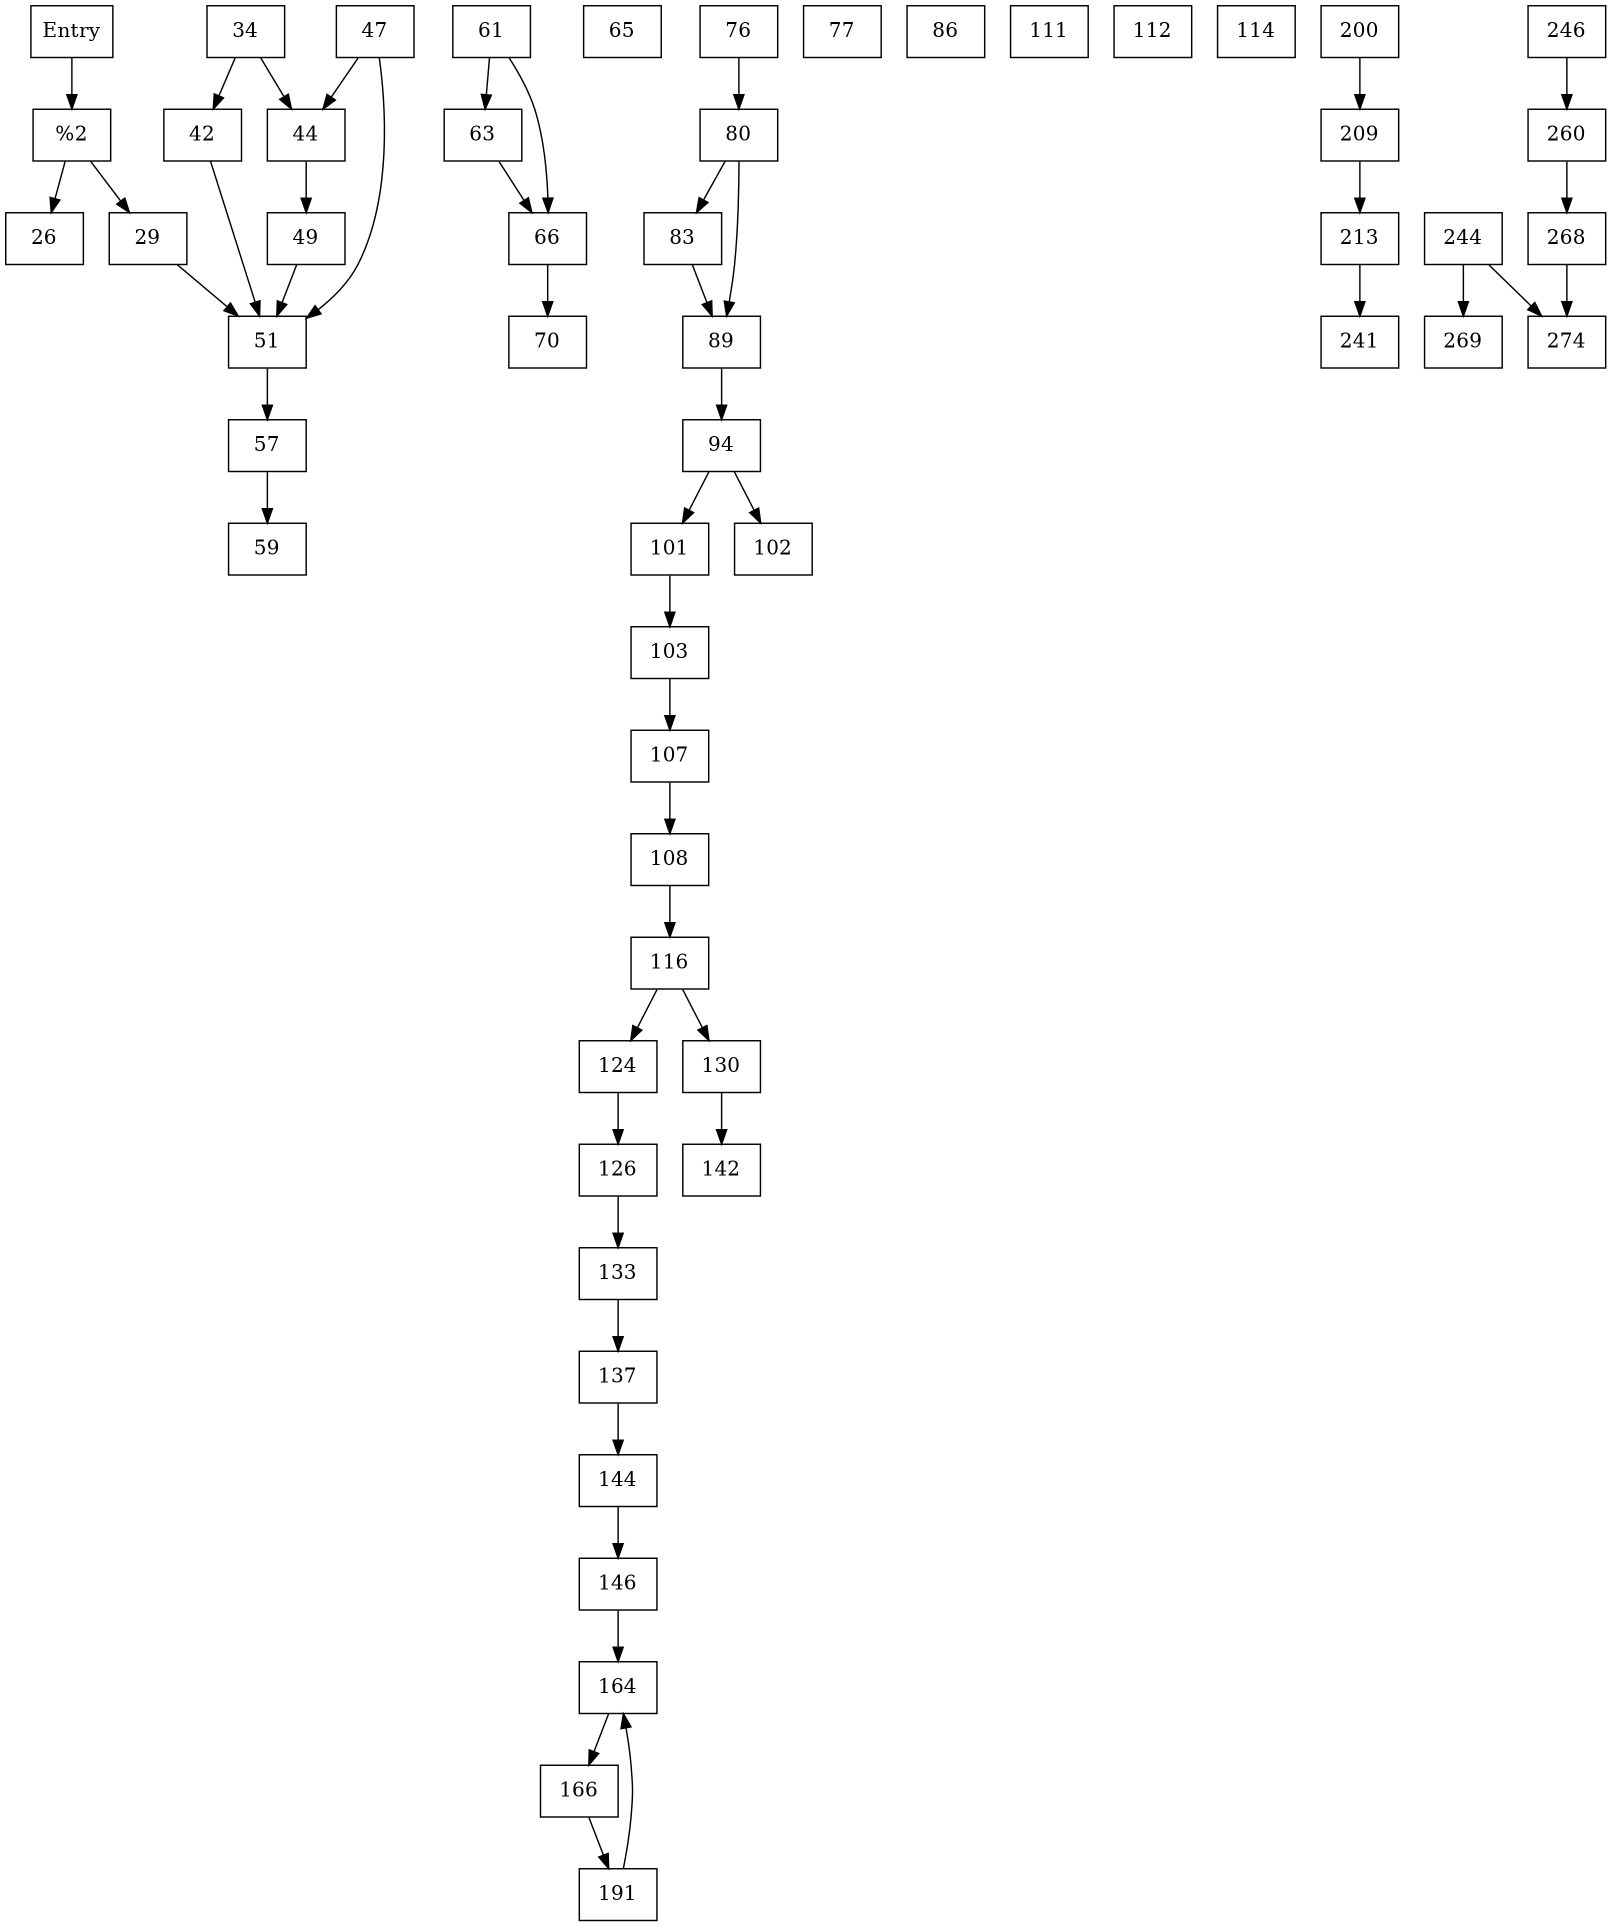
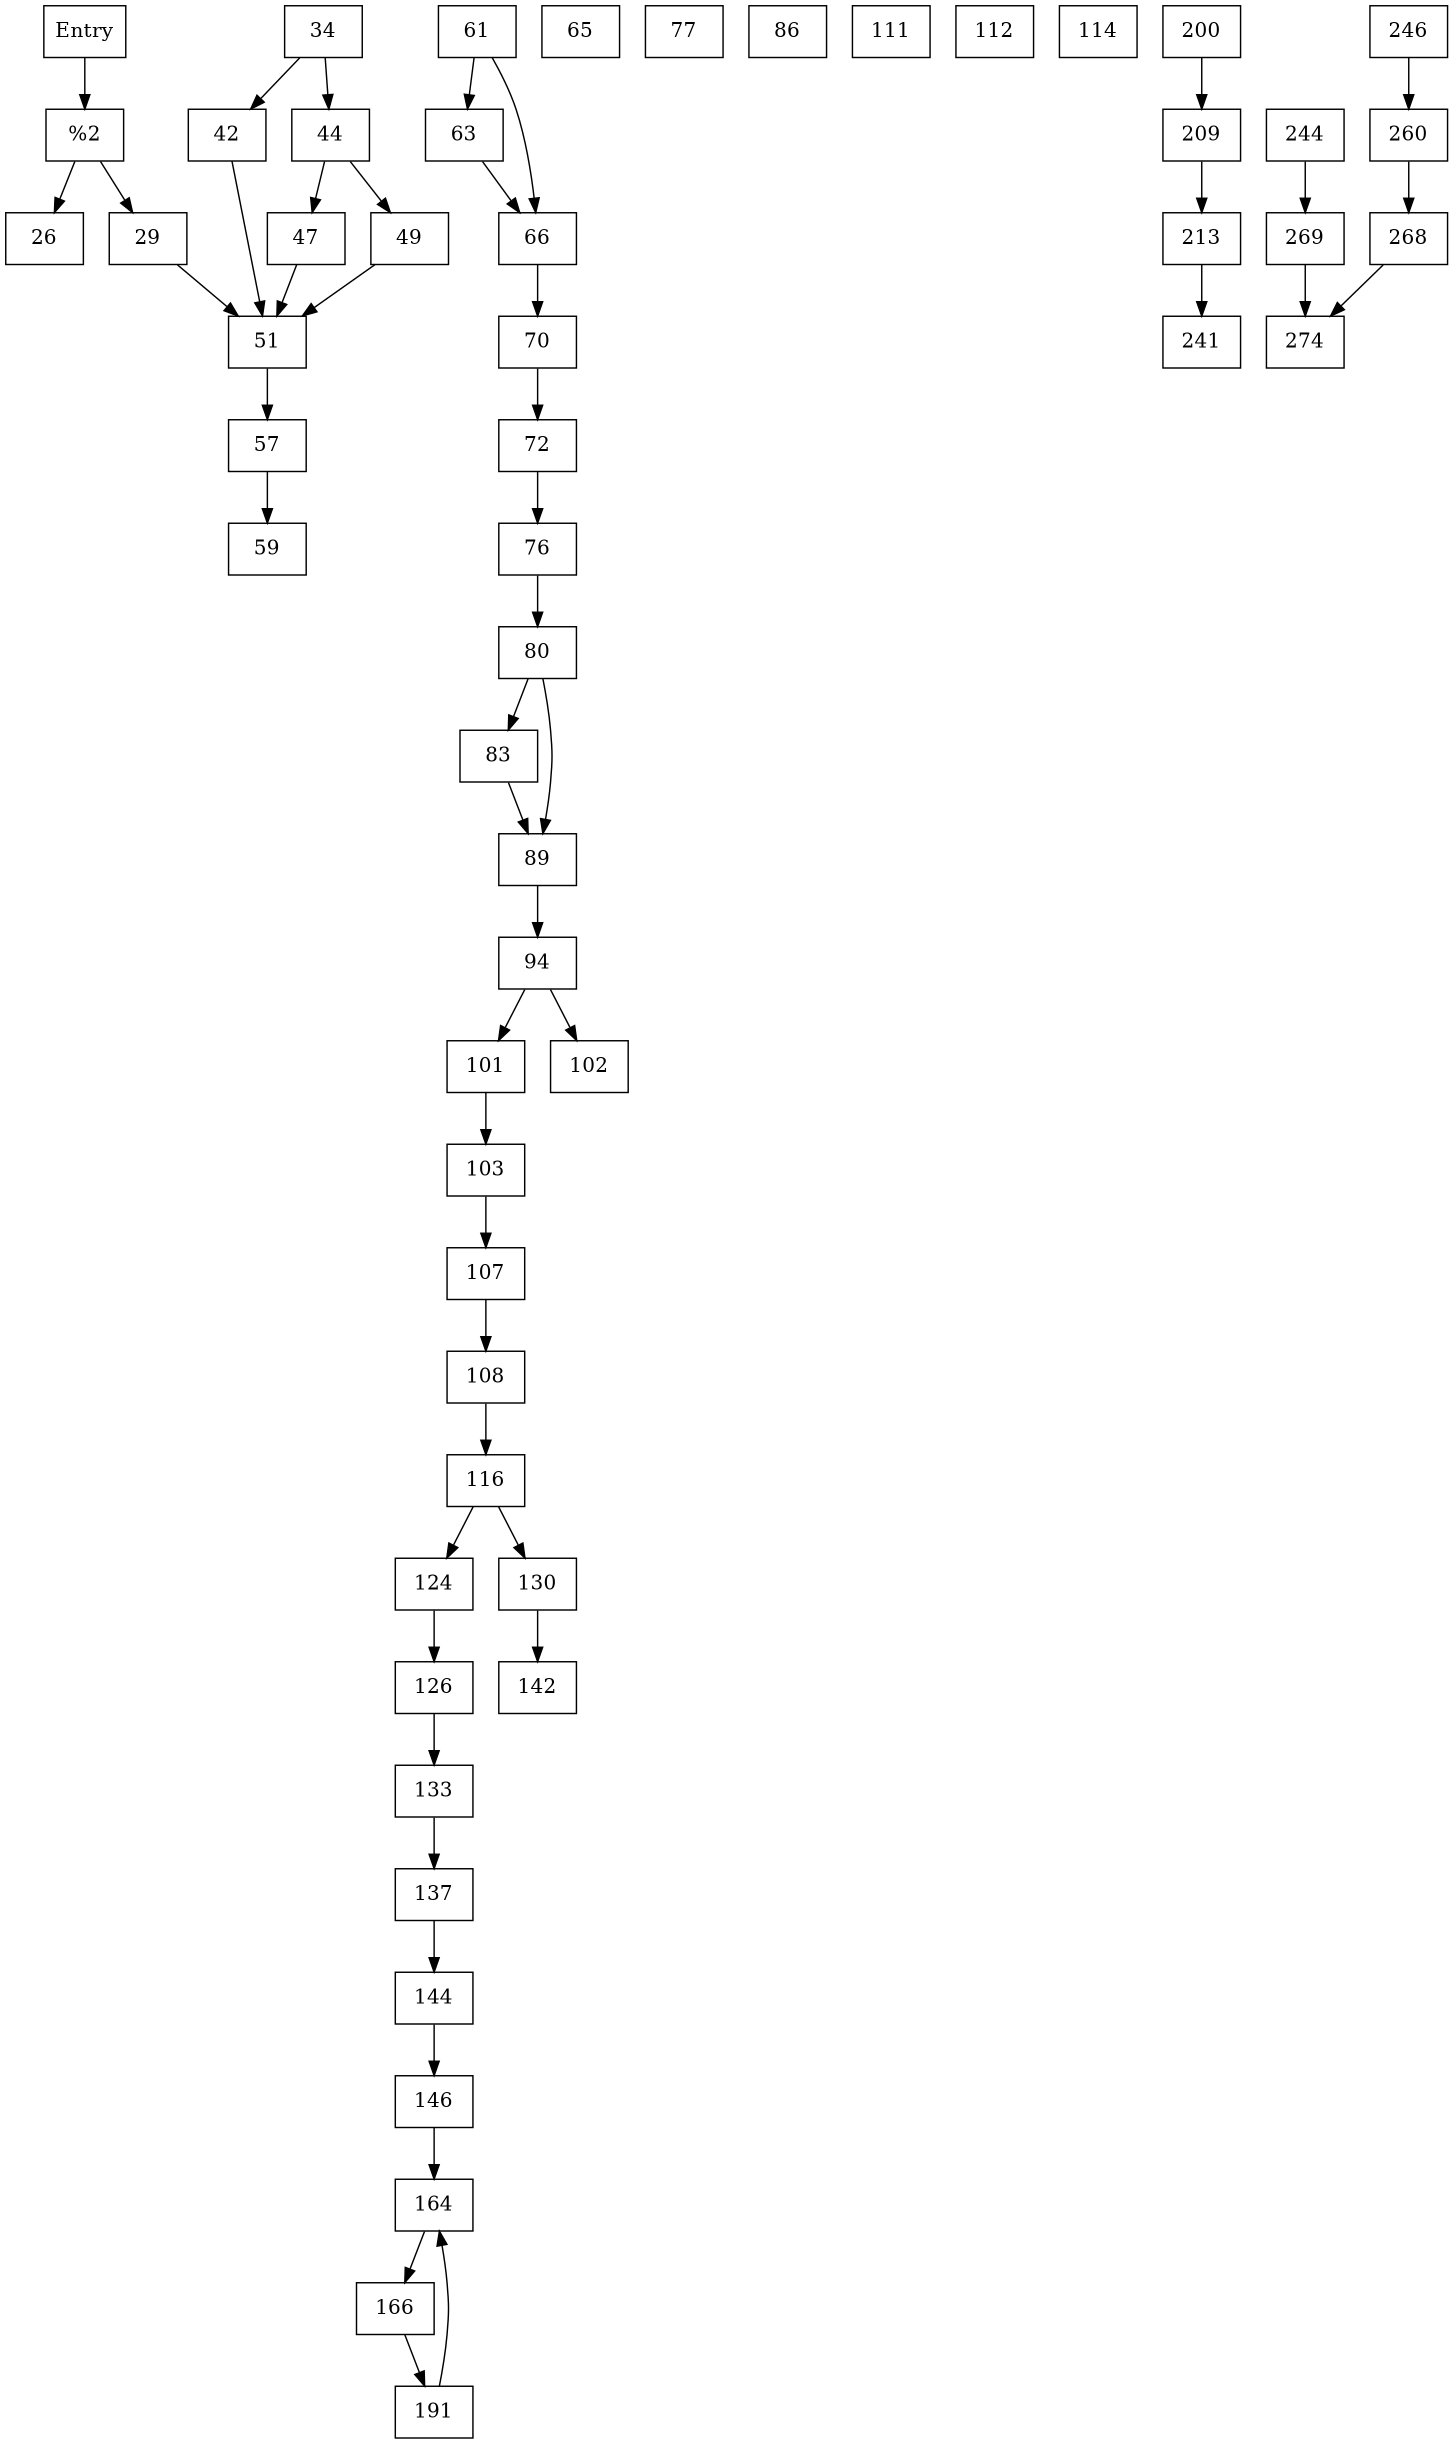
edge "47" -> "44": reversed
edge "244" -> "274": now "269" -> "274"
node "72": added
